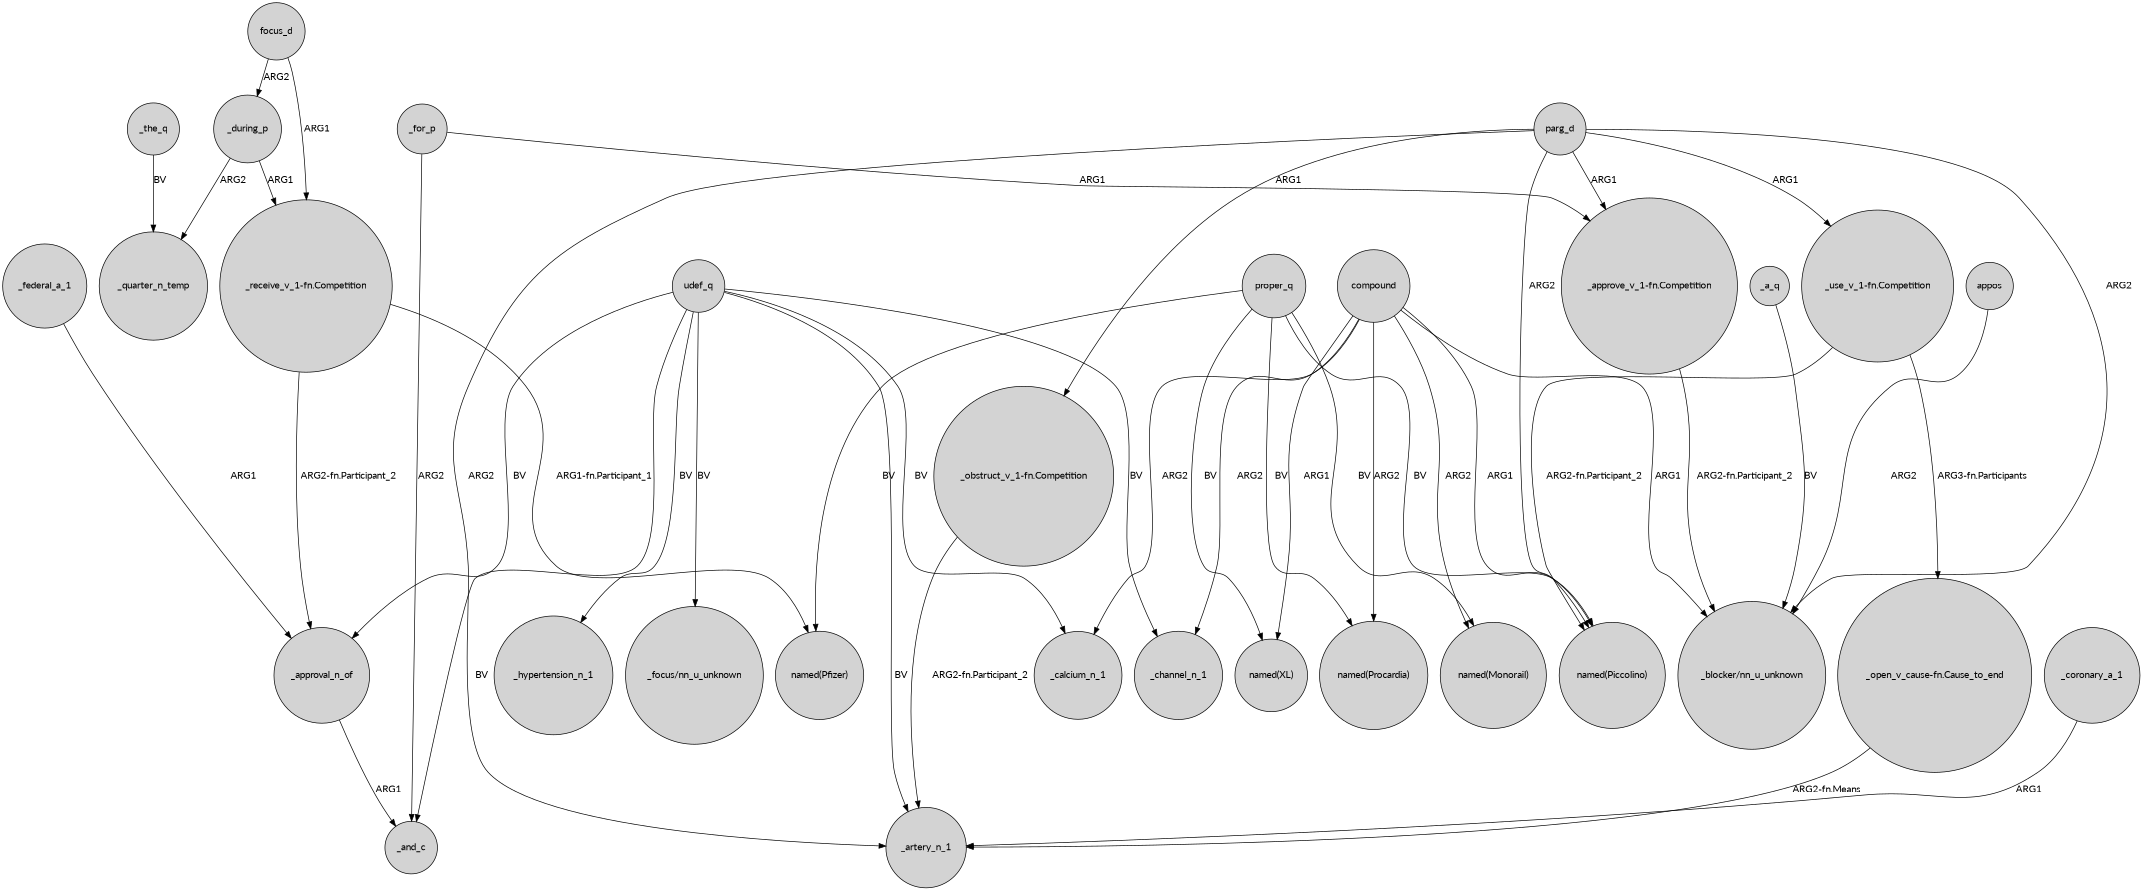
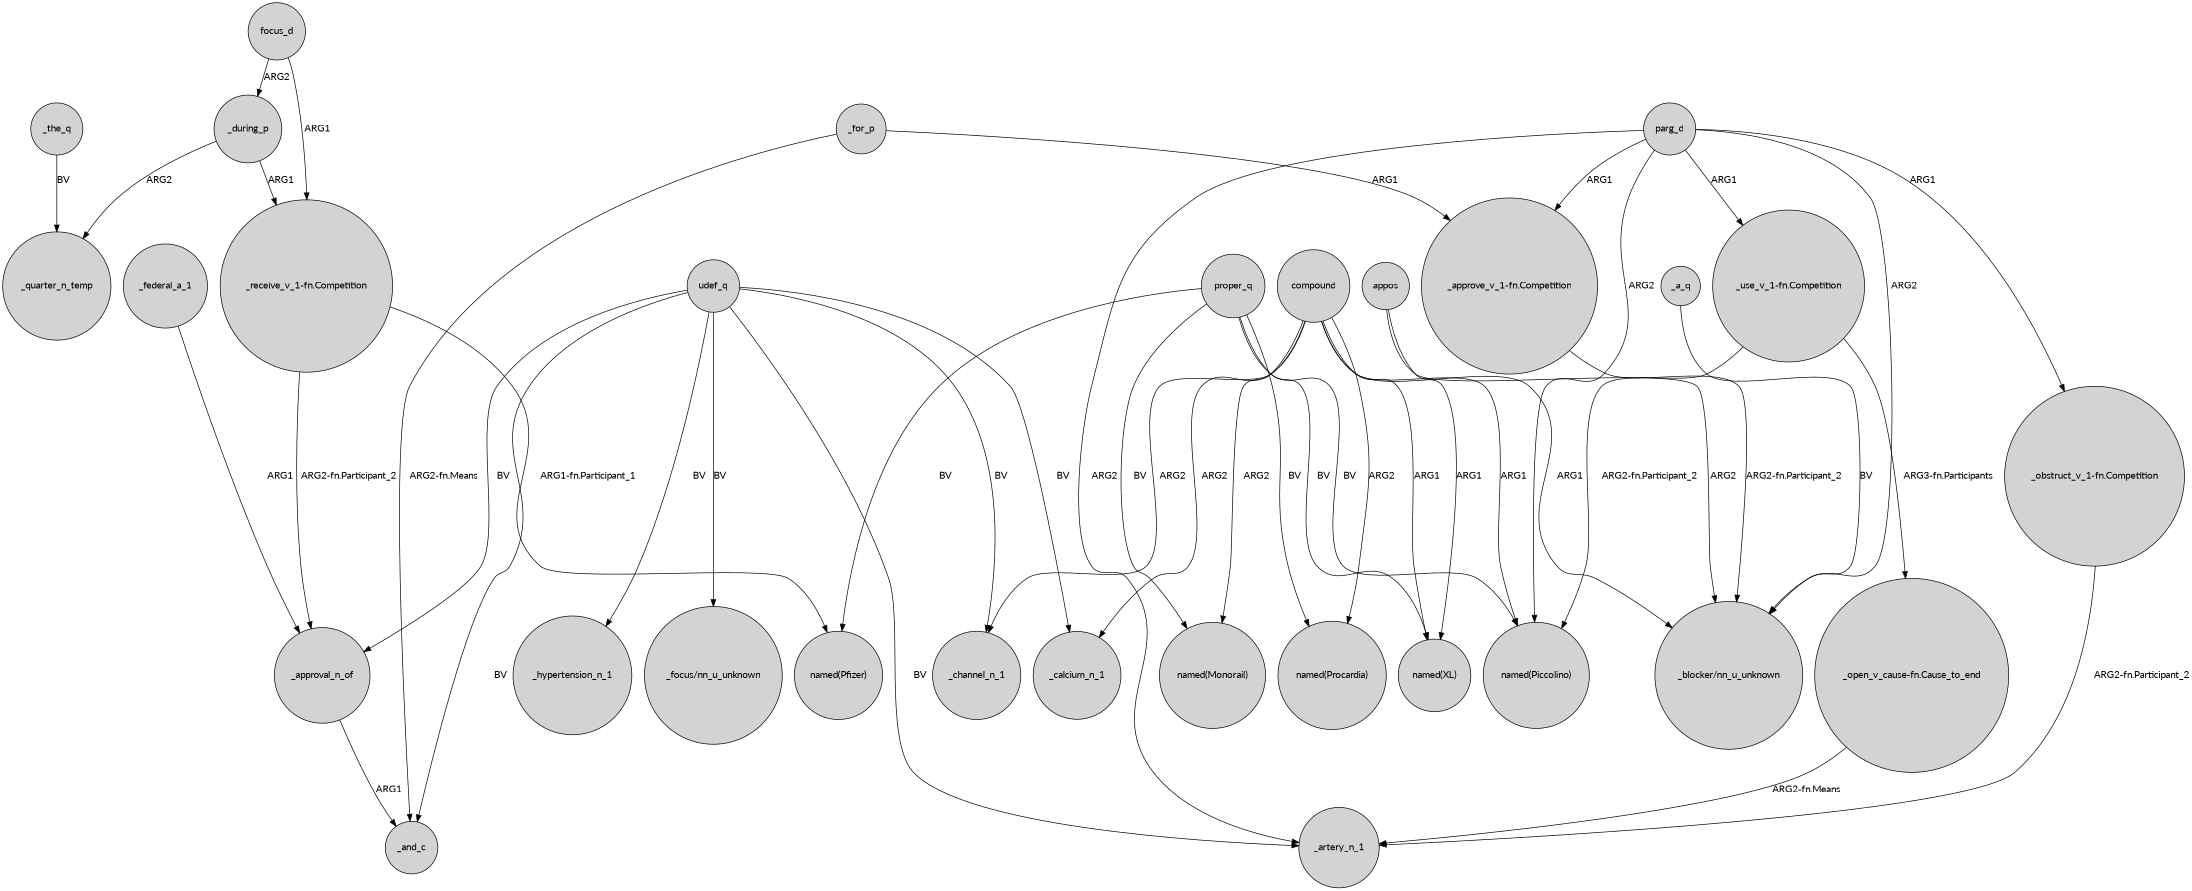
edge "appos" -> "named(XL)": added, label "ARG1"
edge "_for_p" -> "_and_c": label "ARG2" -> "ARG2-fn.Means"
node "_coronary_a_1": removed
